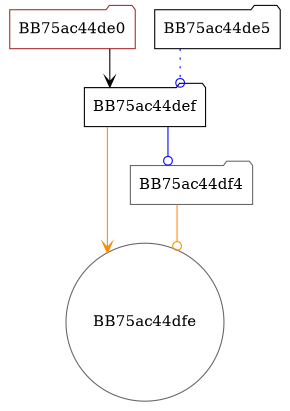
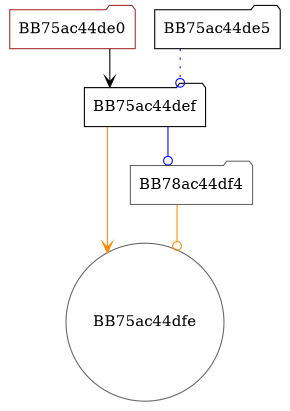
node "BB75ac44df4": label "BB75ac44df4" -> "BB78ac44df4"
